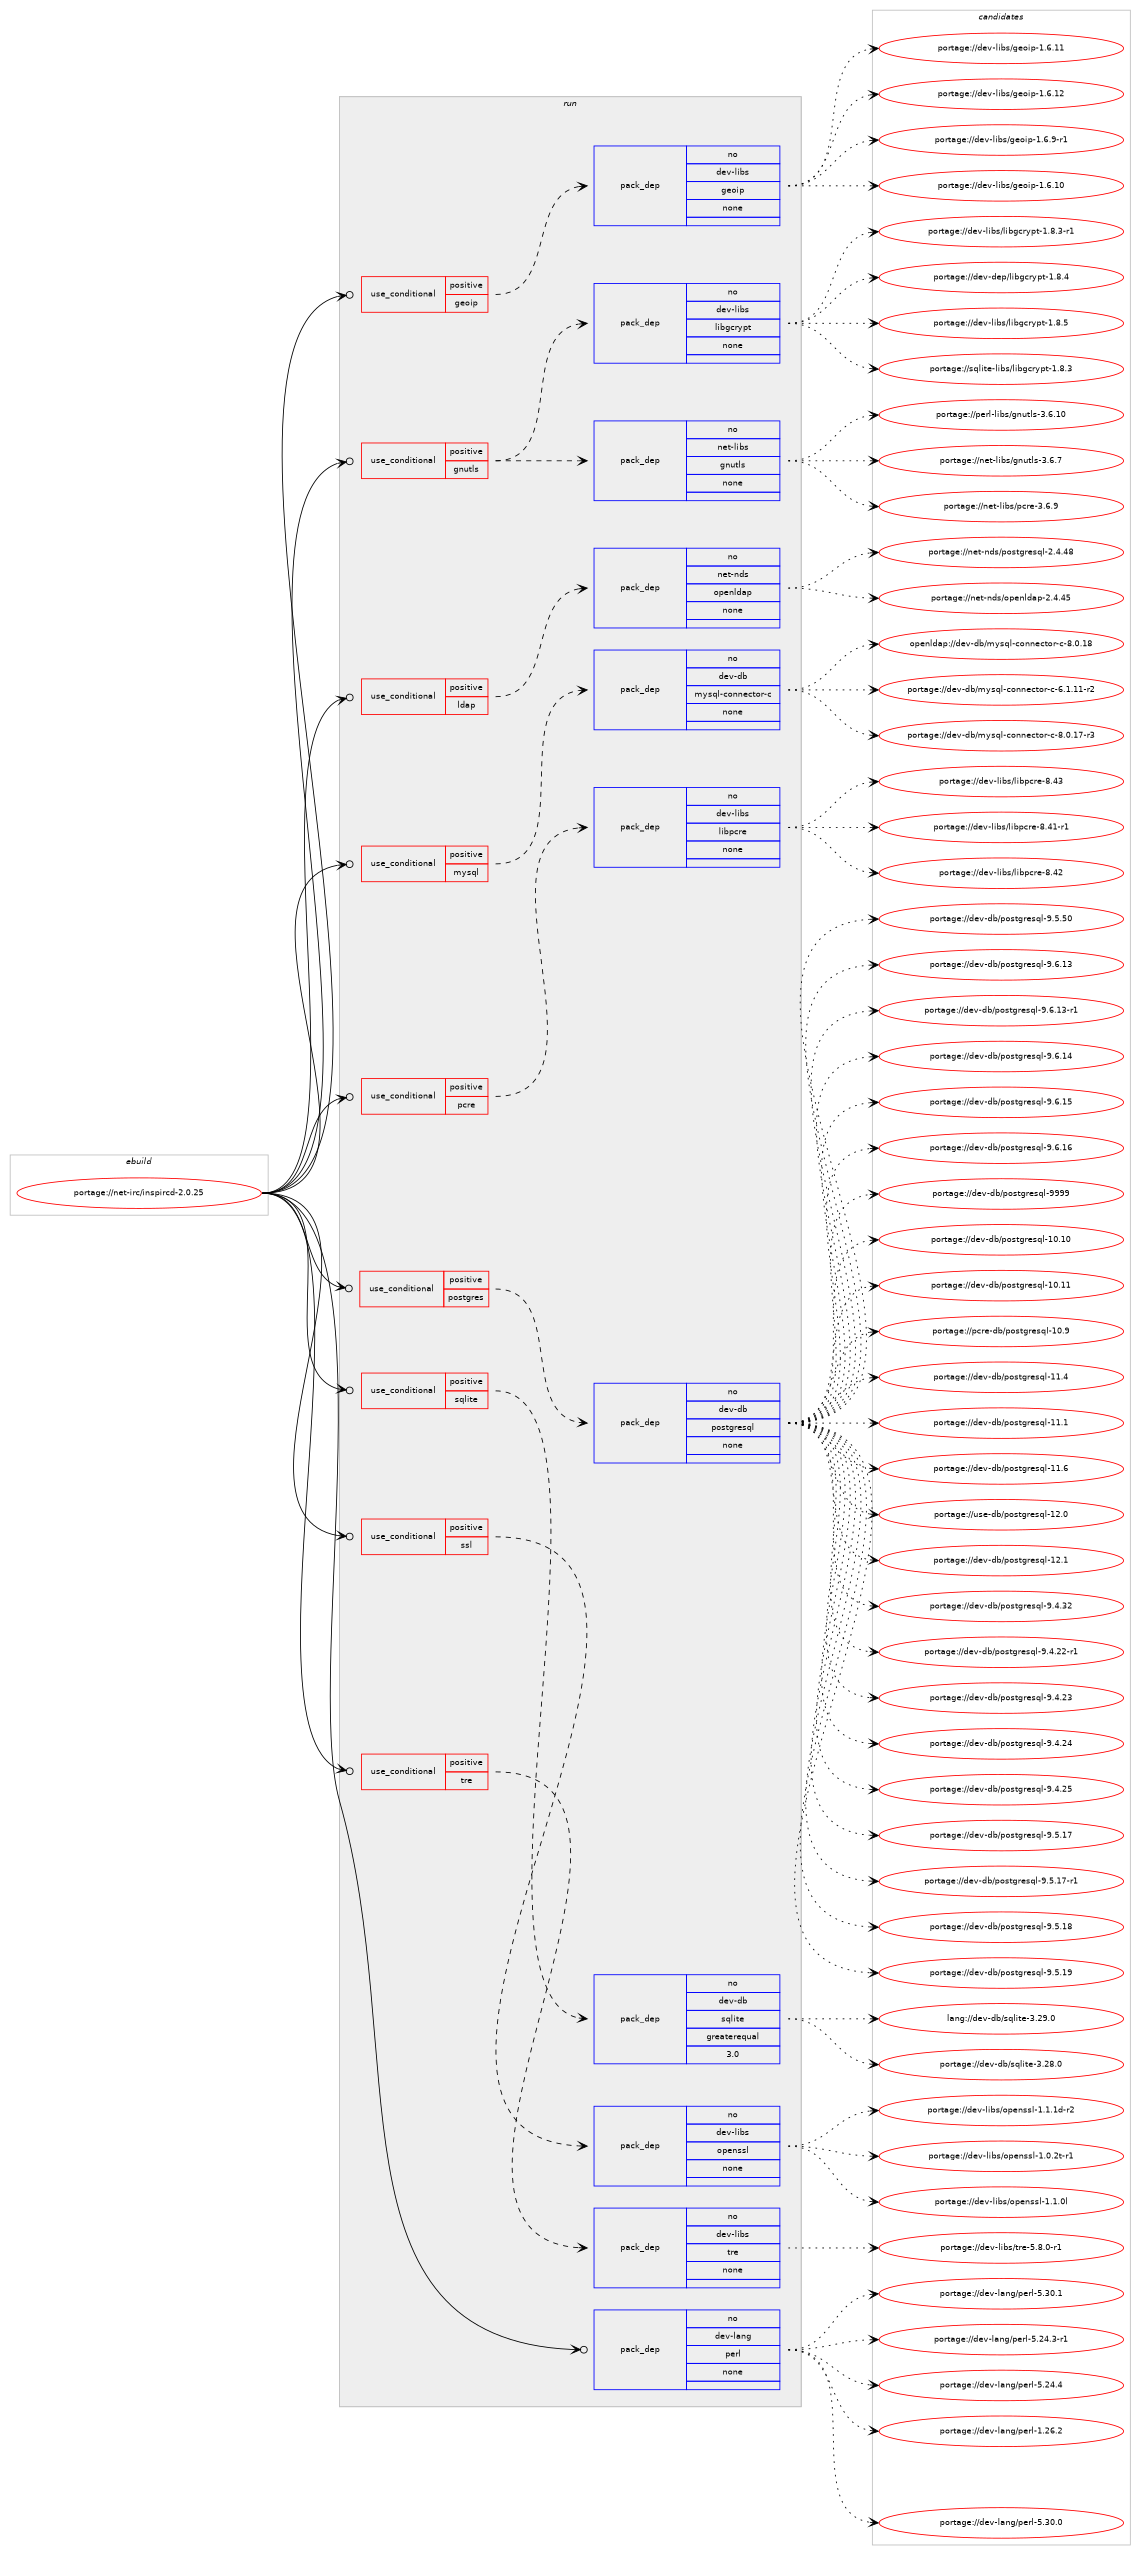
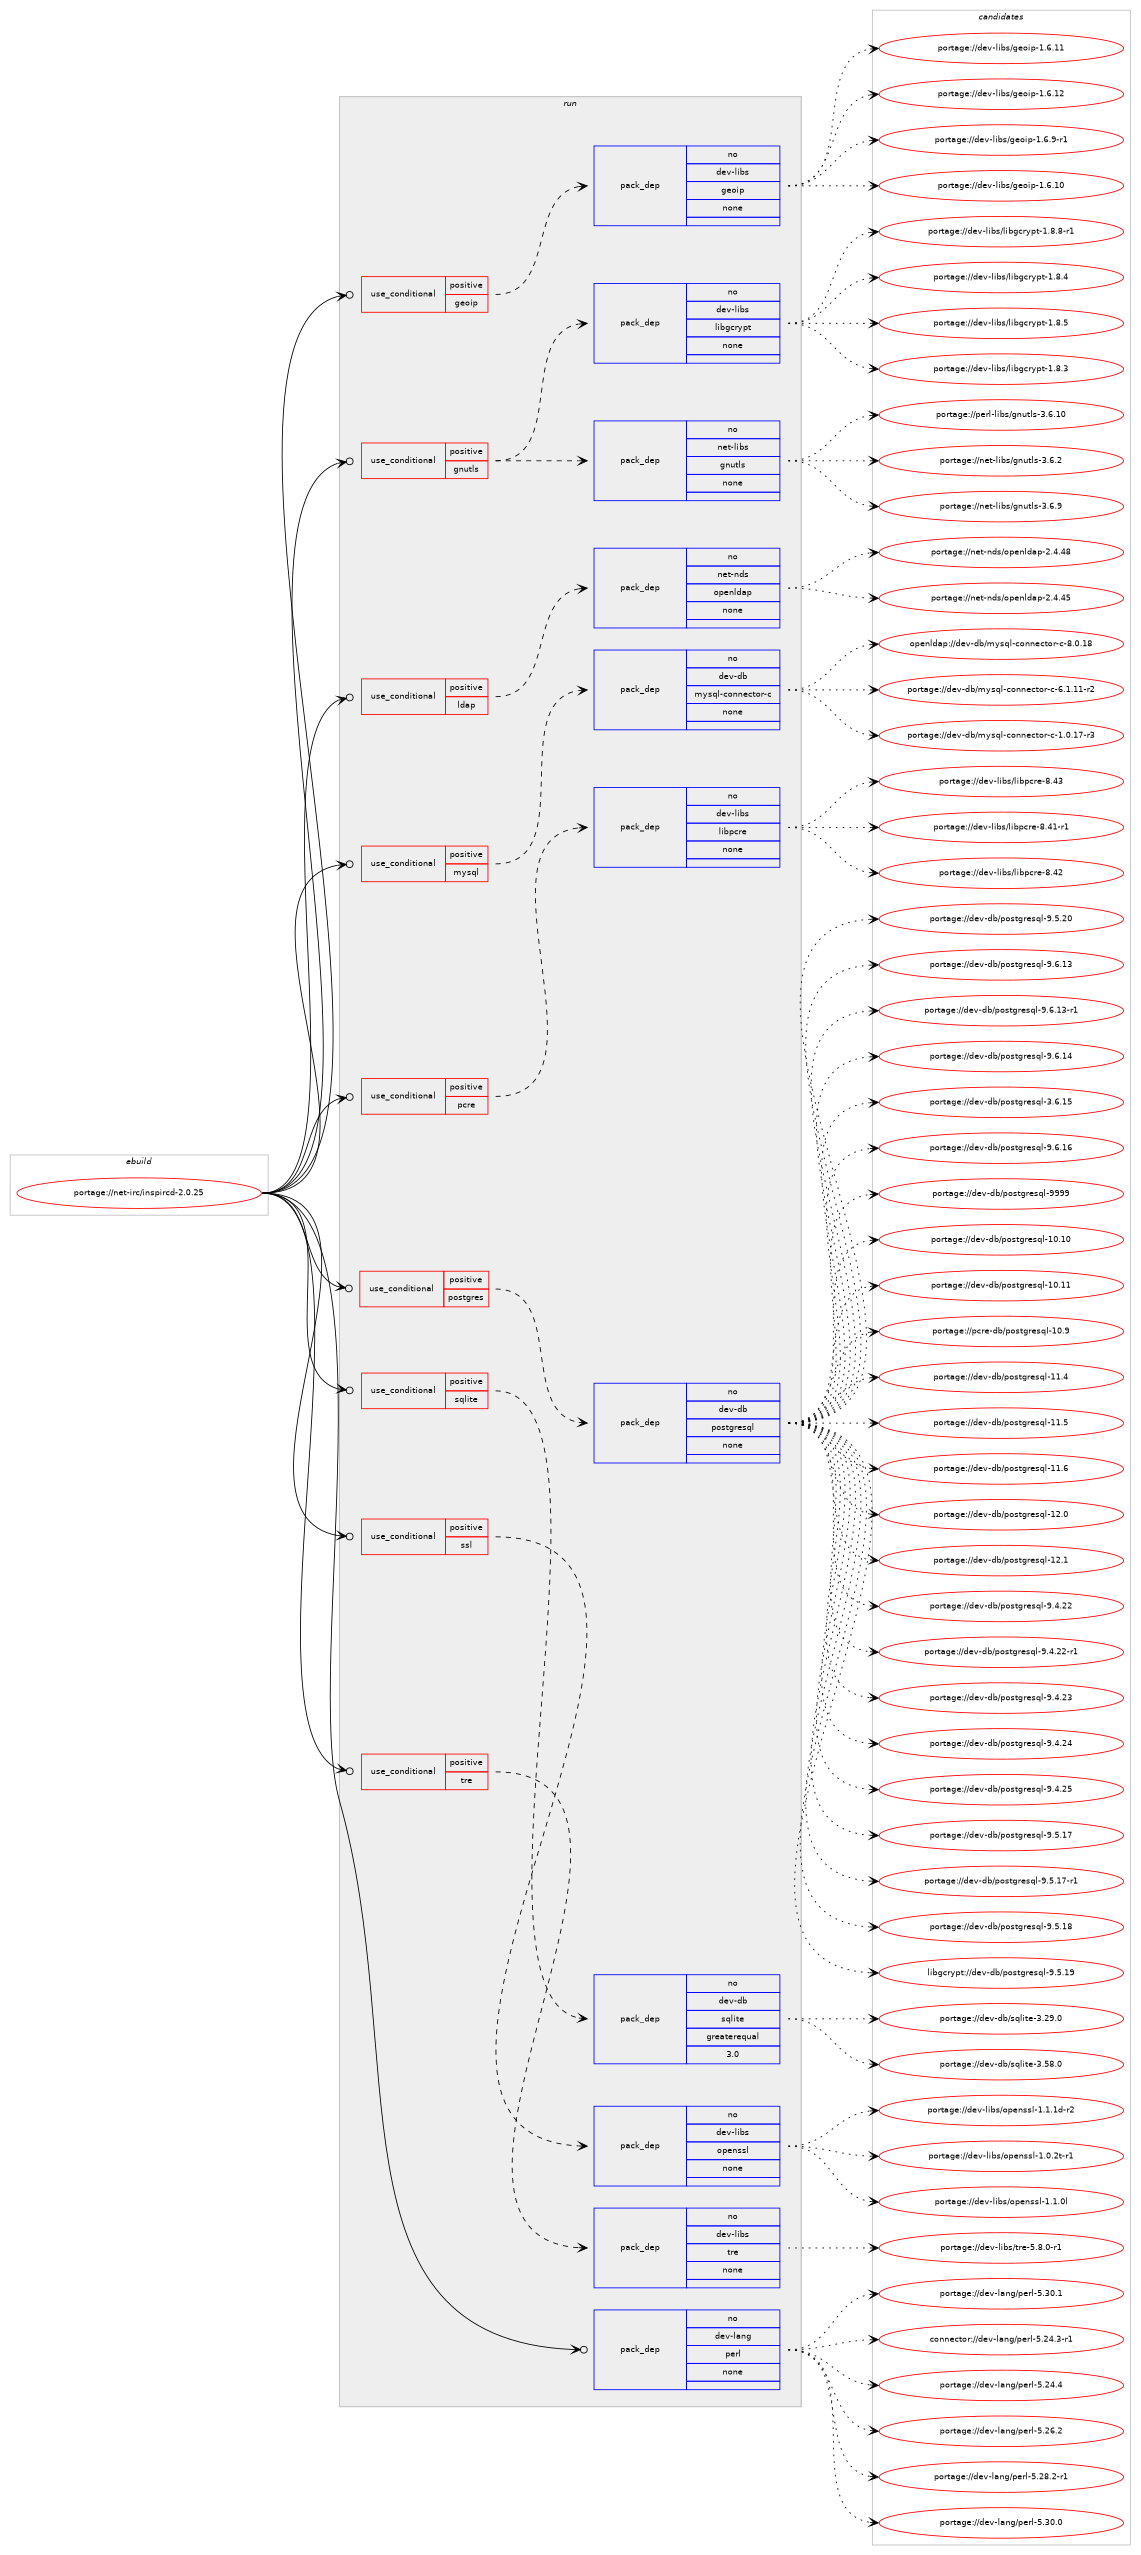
node "portage://dev-libs/libgcrypt-1.8.3-r1": label "portage://dev-libs/libgcrypt-1.8.3-r1" -> "portage://dev-libs/libgcrypt-1.8.8-r1"
node "portage://dev-dep/libgcrypt-1.8.4": label "portage://dev-dep/libgcrypt-1.8.4" -> "portage://dev-libs/libgcrypt-1.8.4"
node "portage://sqlite-libs/libgcrypt-1.8.3": label "portage://sqlite-libs/libgcrypt-1.8.3" -> "portage://dev-libs/libgcrypt-1.8.3"
node "portage://net-libs/gnutls-3.6.7": label "portage://net-libs/gnutls-3.6.7" -> "portage://net-libs/gnutls-3.6.2"
node "portage://net-libs/pcre-3.6.9": label "portage://net-libs/pcre-3.6.9" -> "portage://net-libs/gnutls-3.6.9"
node "portage://net-nds/postgresql-2.4.48": label "portage://net-nds/postgresql-2.4.48" -> "portage://net-nds/openldap-2.4.48"
node "portage://dev-db/mysql-connector-c-8.0.17-r3": label "portage://dev-db/mysql-connector-c-8.0.17-r3" -> "portage://dev-db/mysql-connector-c-1.0.17-r3"
node "portage://dev-db/postgresql-9.5.50": label "portage://dev-db/postgresql-9.5.50" -> "portage://dev-db/postgresql-9.5.20"
node "portage://dev-db/postgresql-9.6.15": label "portage://dev-db/postgresql-9.6.15" -> "portage://dev-db/postgresql-3.6.15"
node "portage://dev-db/postgresql-11.1": label "portage://dev-db/postgresql-11.1" -> "portage://dev-db/postgresql-11.5"
node "portage://use-db/postgresql-12.0": label "portage://use-db/postgresql-12.0" -> "portage://dev-db/postgresql-12.0"
node "portage://dev-db/postgresql-9.4.32": label "portage://dev-db/postgresql-9.4.32" -> "portage://dev-db/postgresql-9.4.22"
node "portage://dev-db/postgresql-9.5.19": label "portage://dev-db/postgresql-9.5.19" -> "libgcrypt://dev-db/postgresql-9.5.19"
node "lang://dev-db/sqlite-3.29.0": label "lang://dev-db/sqlite-3.29.0" -> "portage://dev-db/sqlite-3.29.0"
node "portage://dev-db/sqlite-3.28.0": label "portage://dev-db/sqlite-3.28.0" -> "portage://dev-db/sqlite-3.58.0"
node "portage://dev-lang/perl-5.24.3-r1": label "portage://dev-lang/perl-5.24.3-r1" -> "connector://dev-lang/perl-5.24.3-r1"
node "portage://dev-lang/perl-1.26.2": label "portage://dev-lang/perl-1.26.2" -> "portage://dev-lang/perl-5.26.2"
node "portage://dev-lang/perl-5.28.2-r1": added
